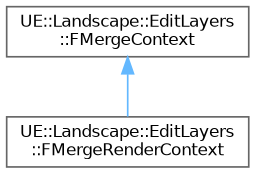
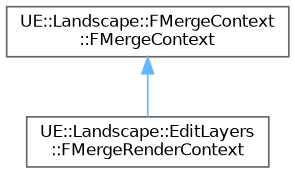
node "UE::Landscape::EditLayers ::FMergeContext": label "UE::Landscape::EditLayers ::FMergeContext" -> "UE::Landscape::FMergeContext ::FMergeContext"
